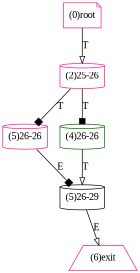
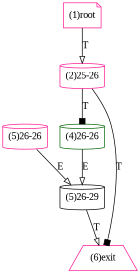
node "(0)root": label "(0)root" -> "(1)root"
edge "(2)25-26" -> "(5)26-26": now "(2)25-26" -> "(6)exit"
edge "(5)26-26" -> "(5)26-29": arrowhead box -> onormal
edge "(4)26-26" -> "(5)26-29": label "T" -> "E"
edge "(5)26-29" -> "(6)exit": label "E" -> "T"
